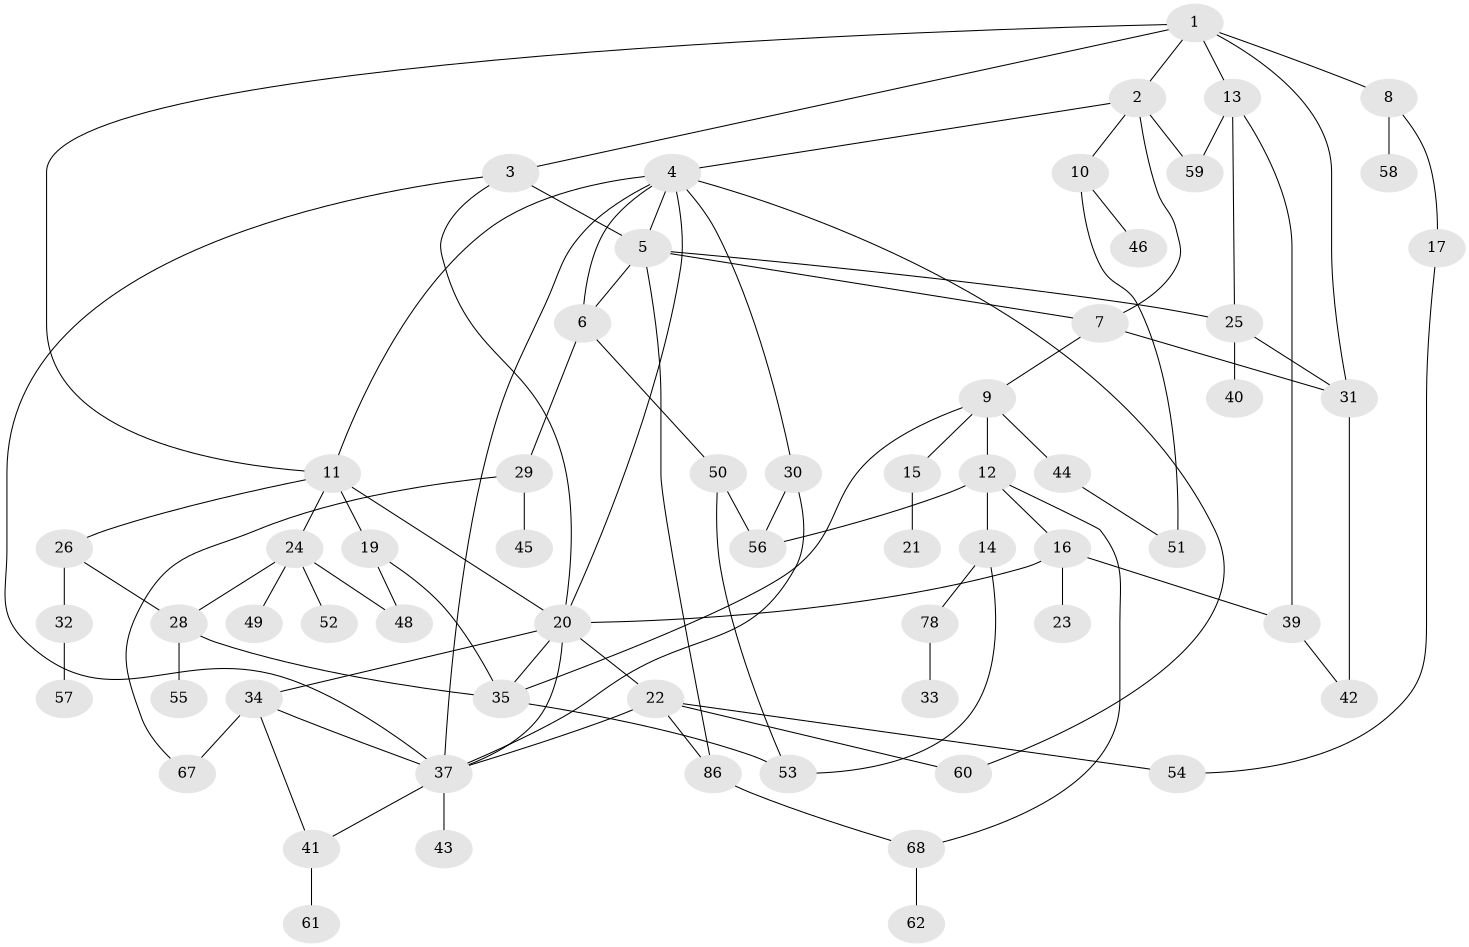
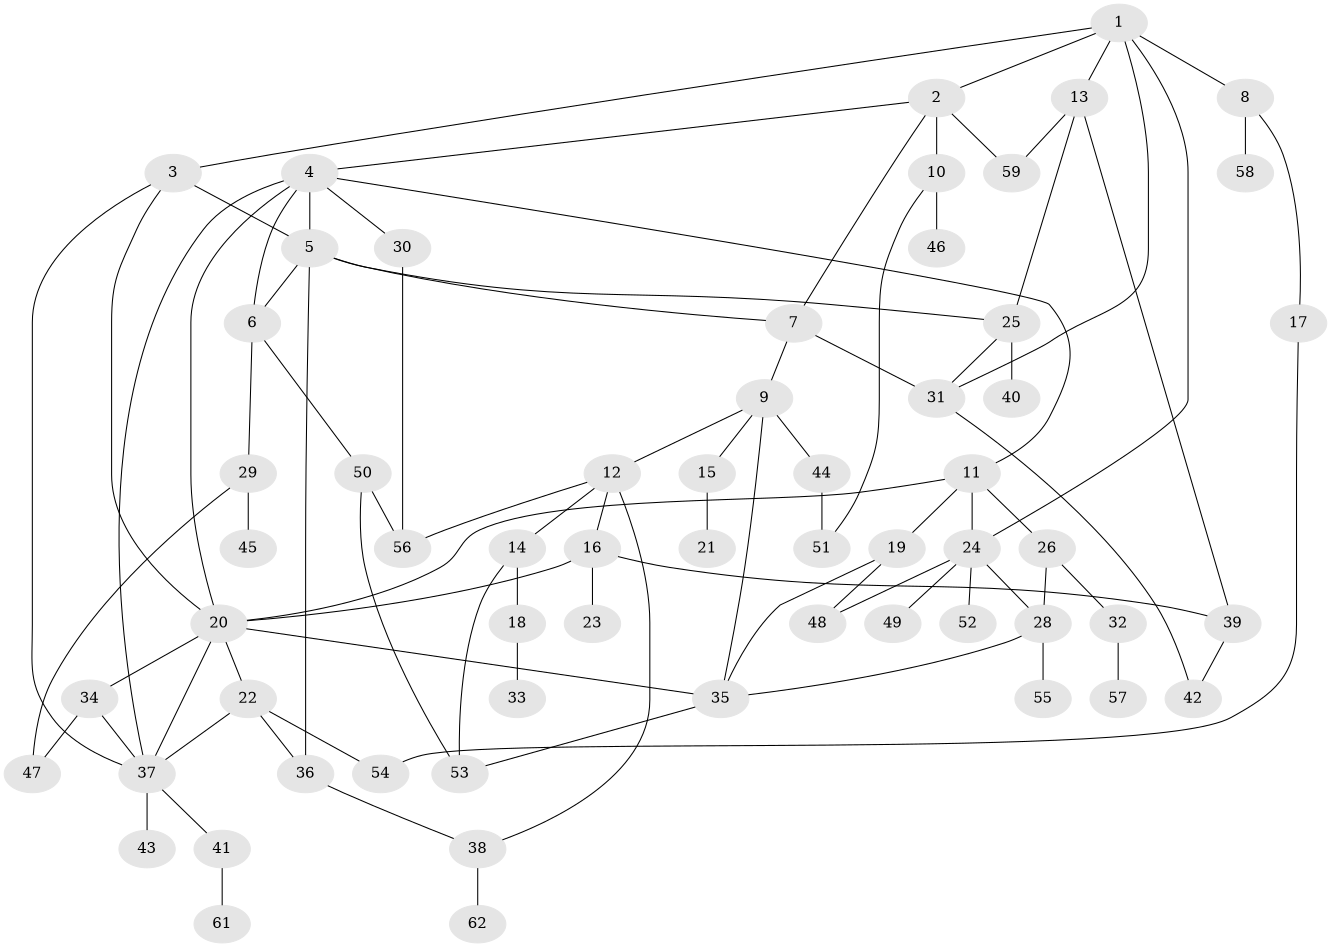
edge "1" -- "11": now "1" -- "24"
node "78": label "78" -> "18"
edge "30" -- "37": removed
node "67": label "67" -> "47"
edge "34" -- "41": removed
node "86": label "86" -> "36"
node "60": removed
node "68": label "68" -> "38"
